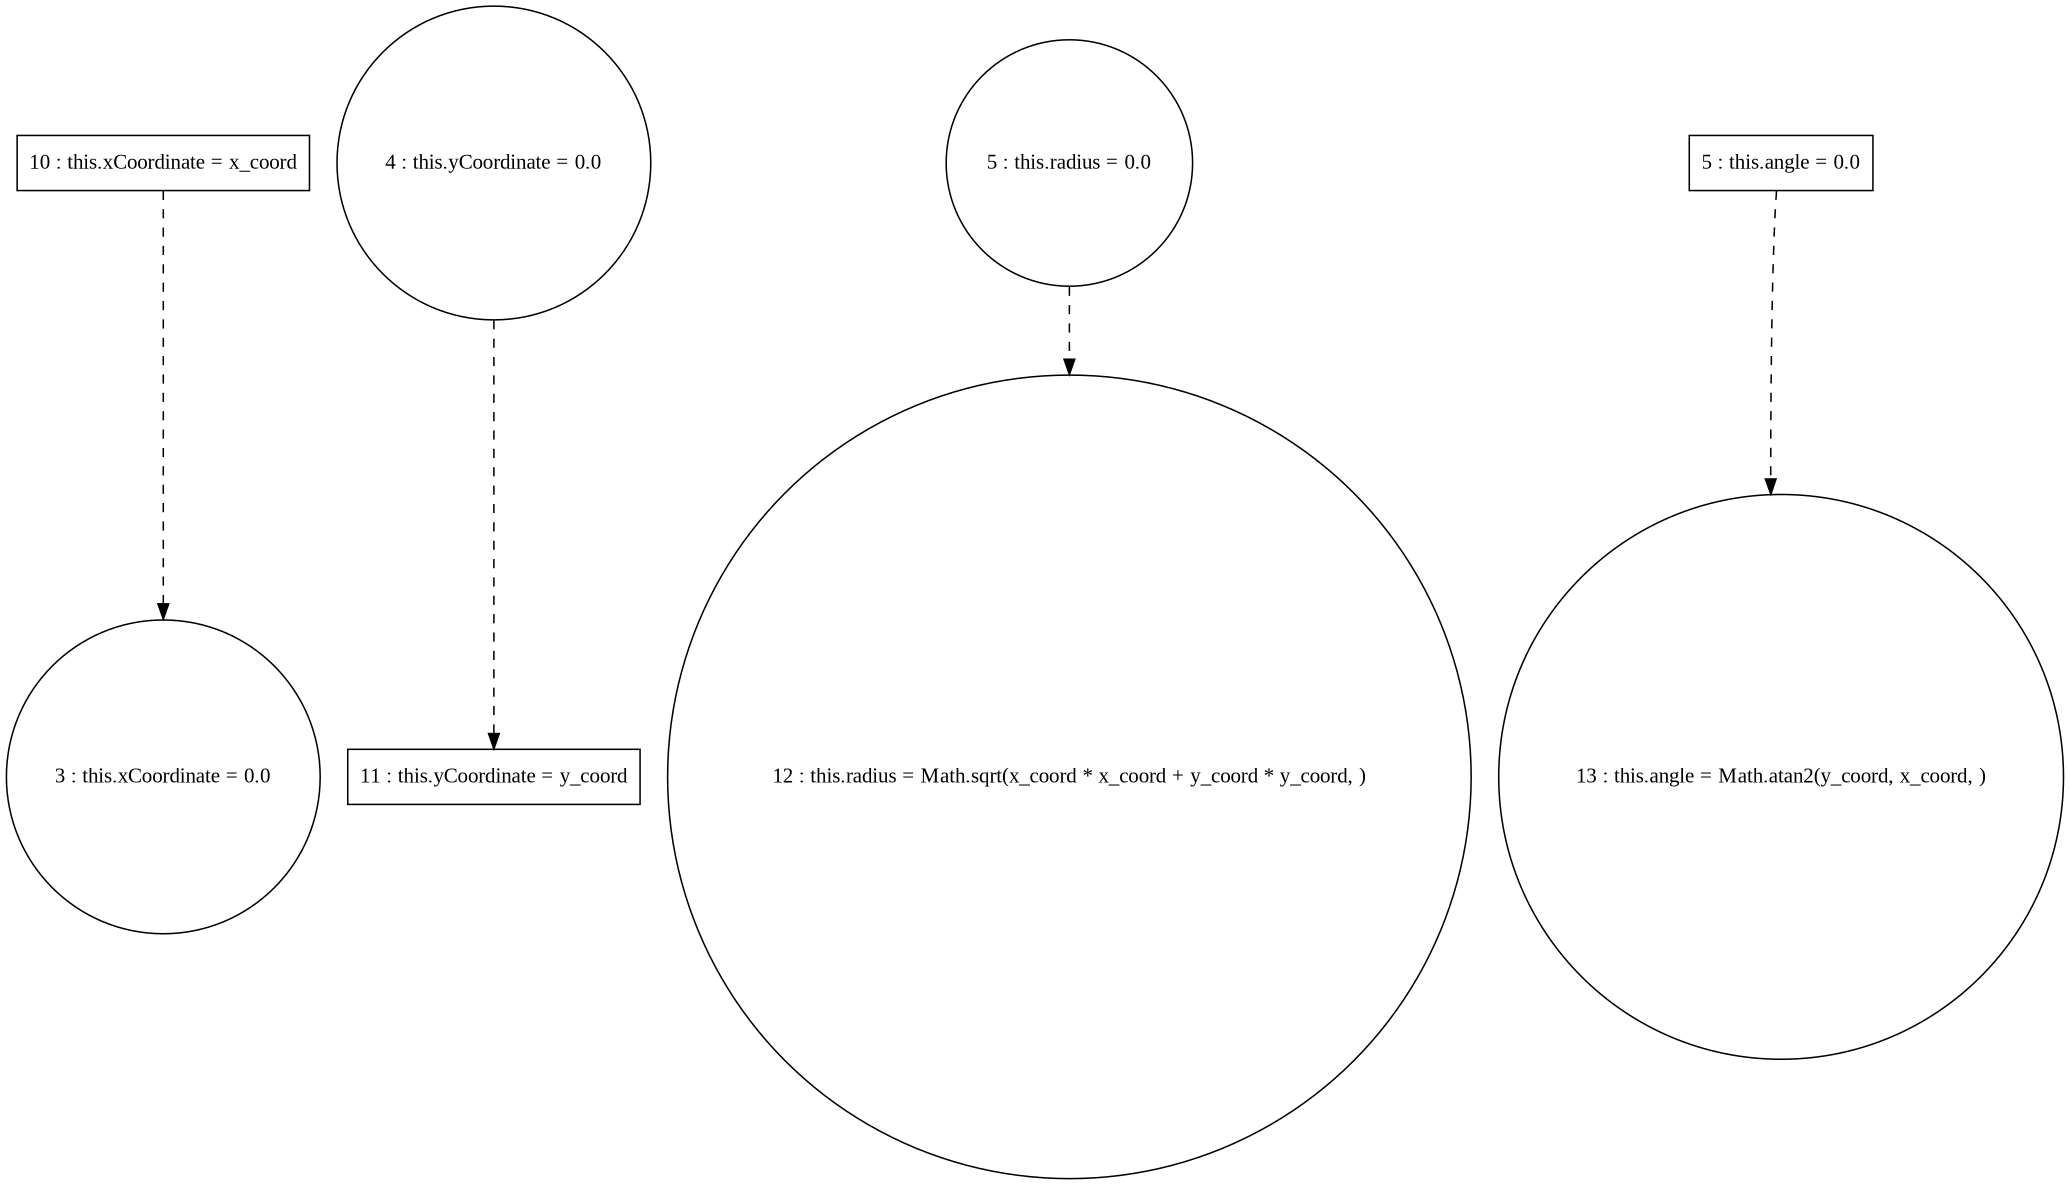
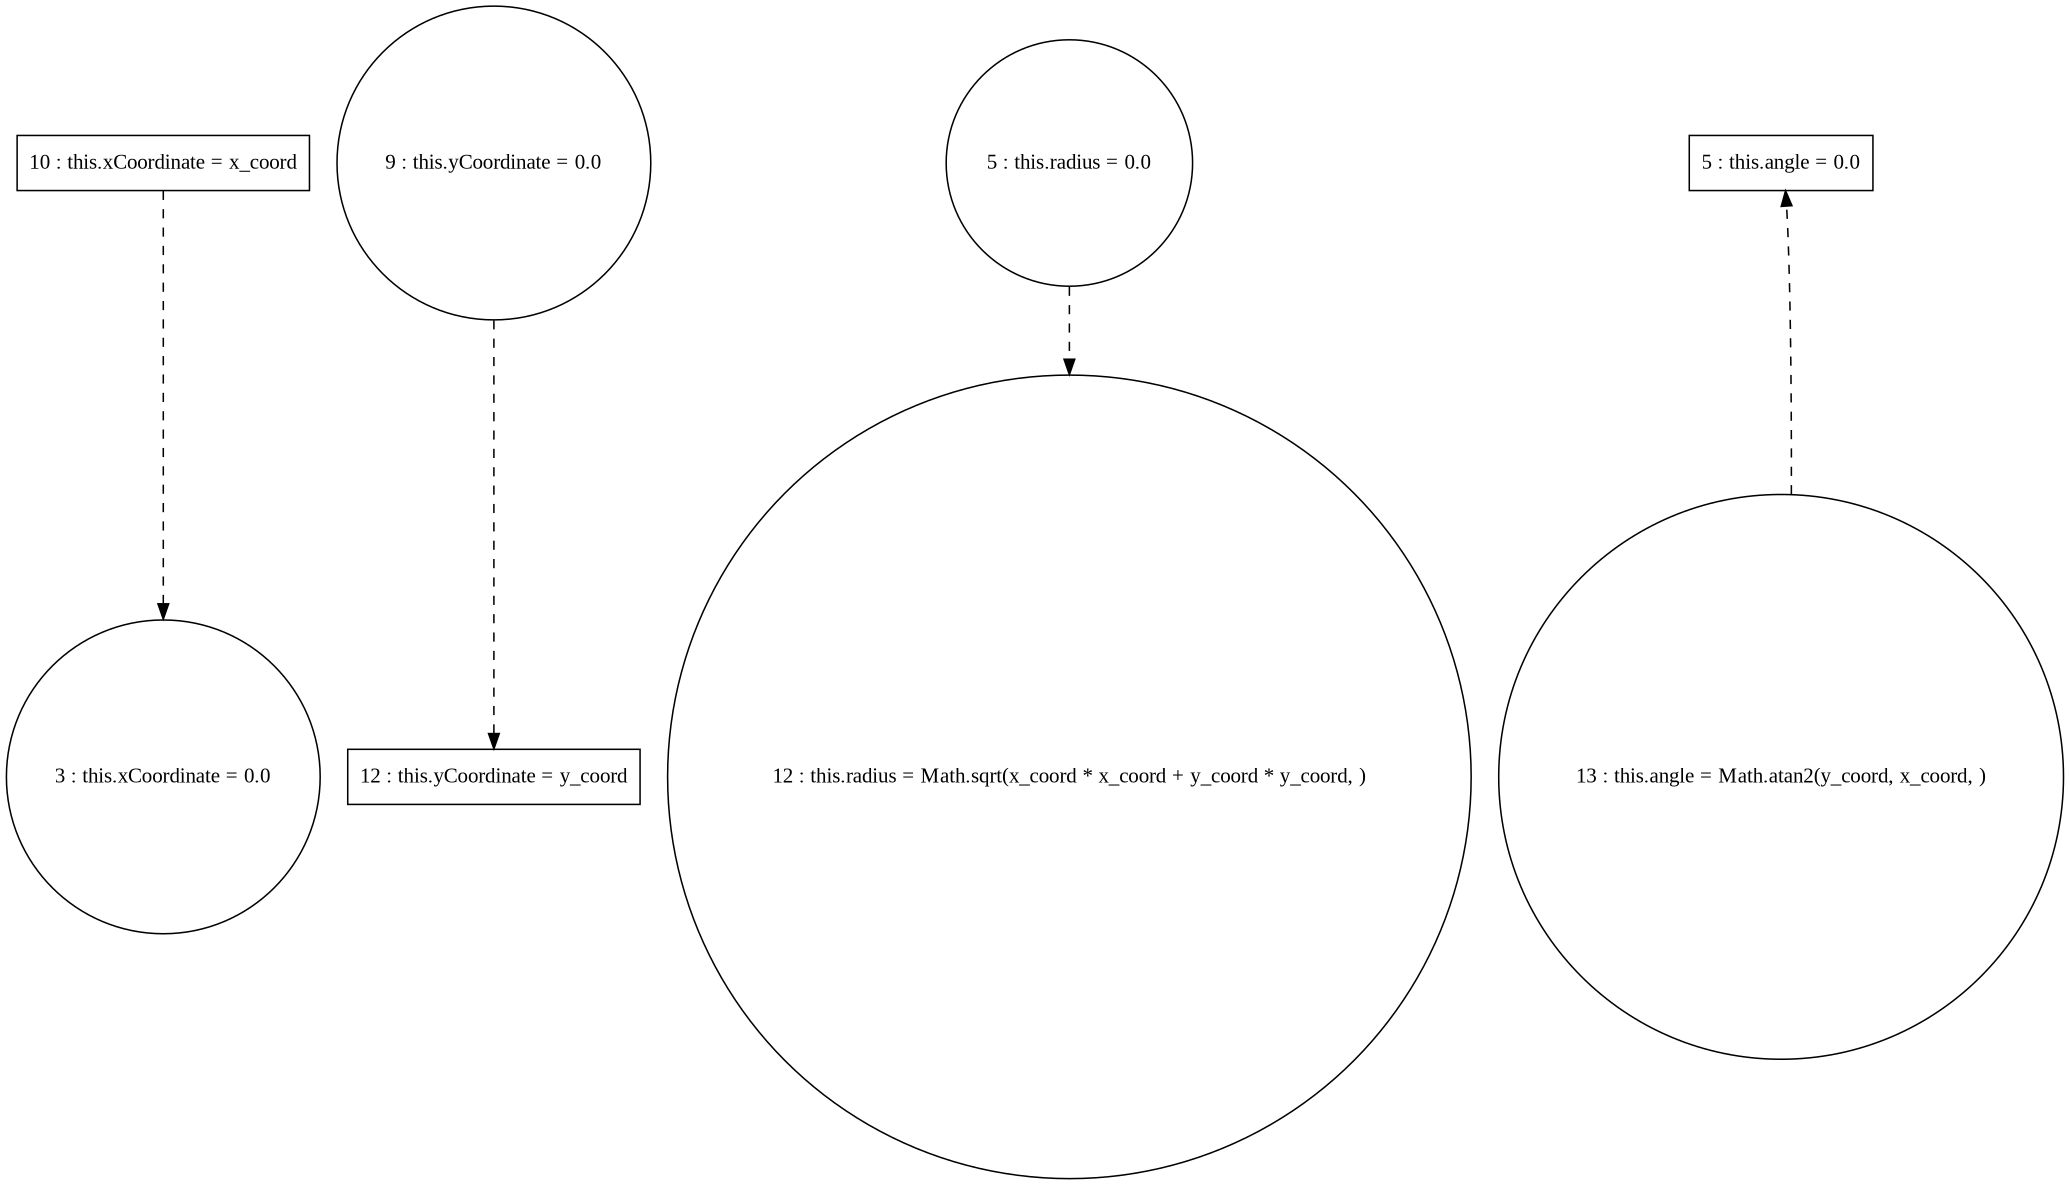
node "4 : this.yCoordinate = 0.0": label "4 : this.yCoordinate = 0.0" -> "9 : this.yCoordinate = 0.0"
edge "5 : this.angle = 0.0" -> "13 : this.angle = Math.atan2(y_coord, x_coord, )": reversed
node "11 : this.yCoordinate = y_coord": label "11 : this.yCoordinate = y_coord" -> "12 : this.yCoordinate = y_coord"
